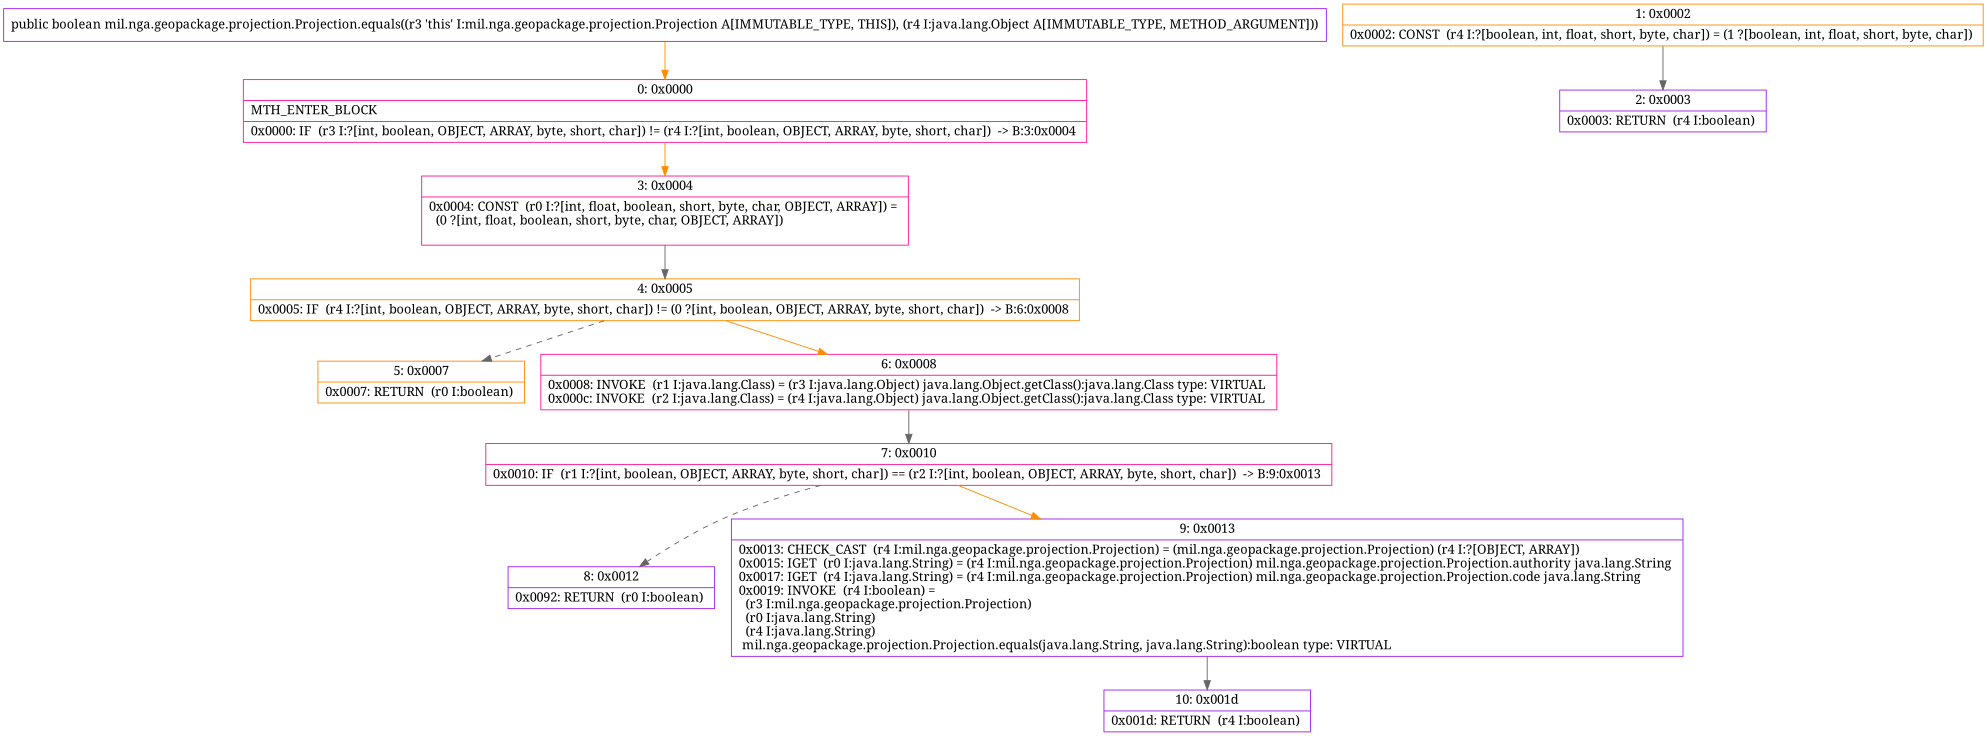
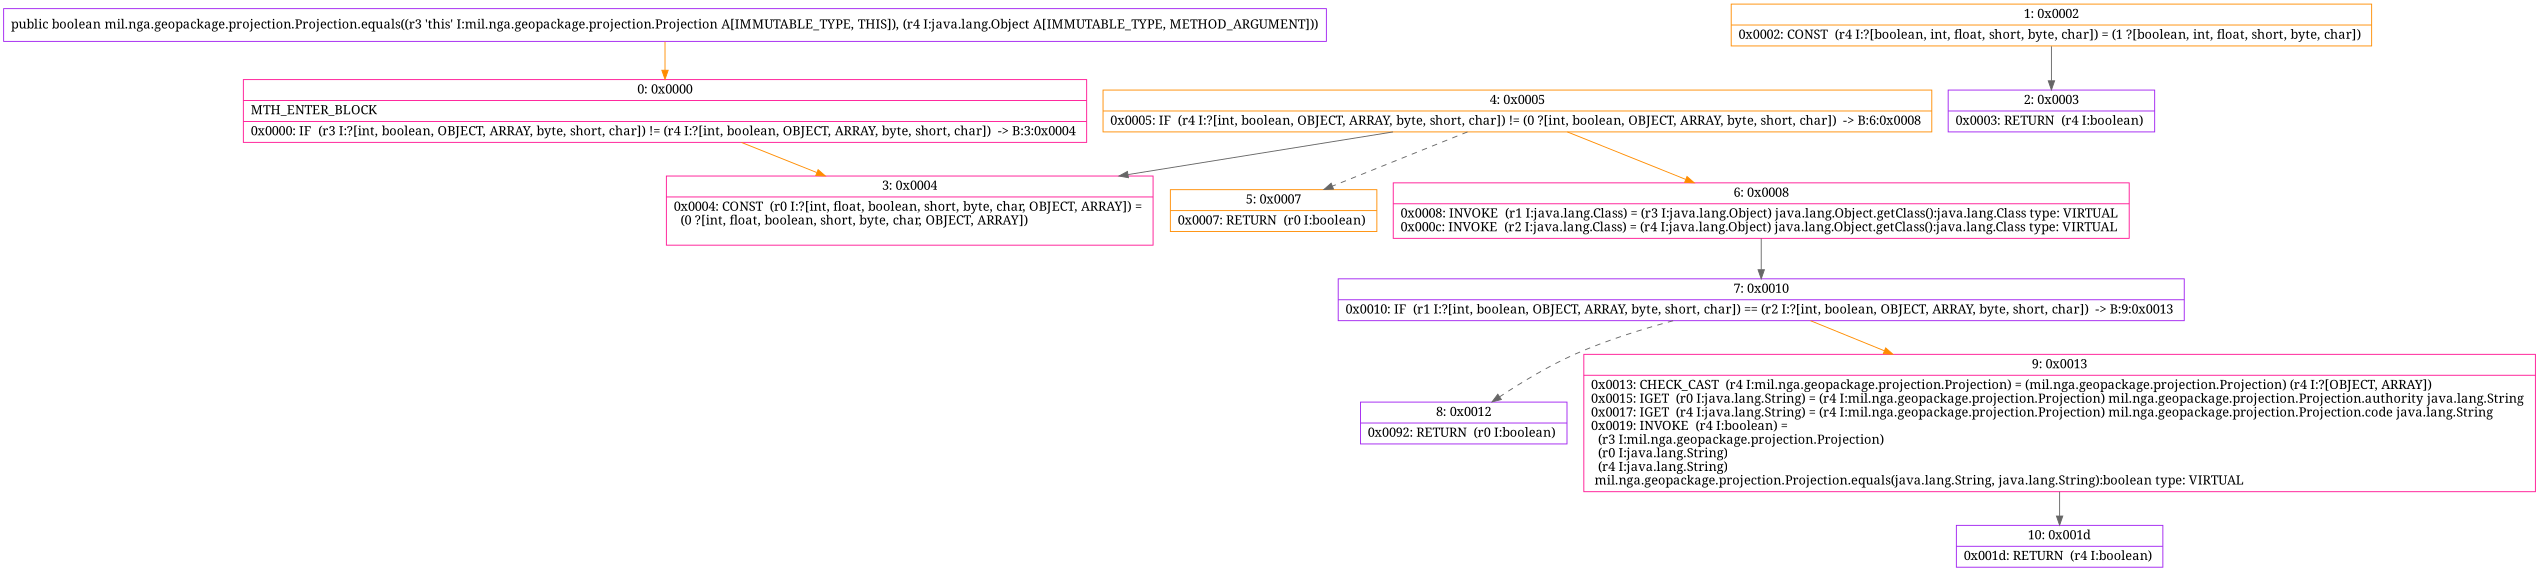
edge "3: 0x0004" -> "4: 0x0005": reversed
node "7: 0x0010": color deeppink -> purple
node "9: 0x0013": color purple -> deeppink
